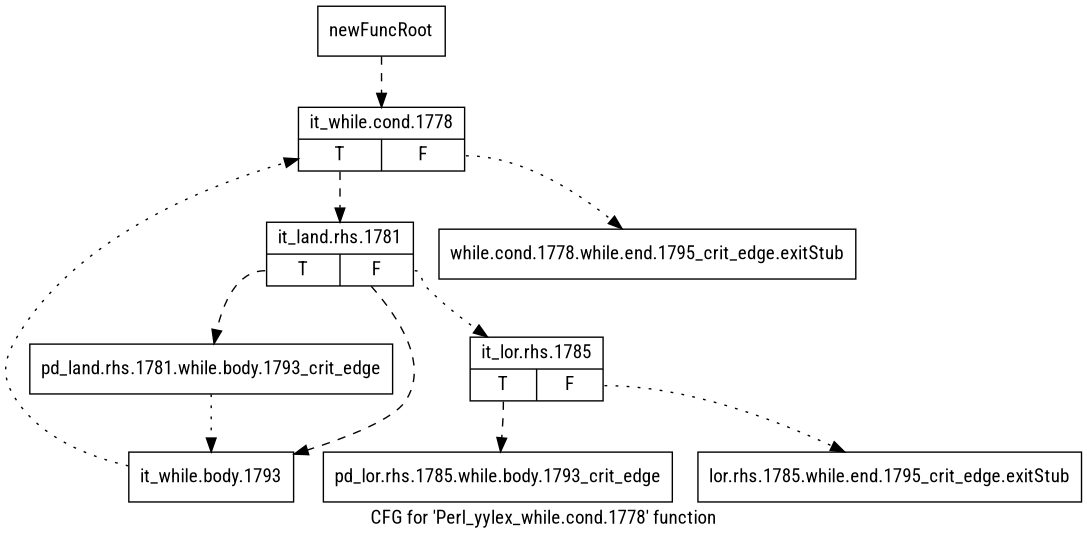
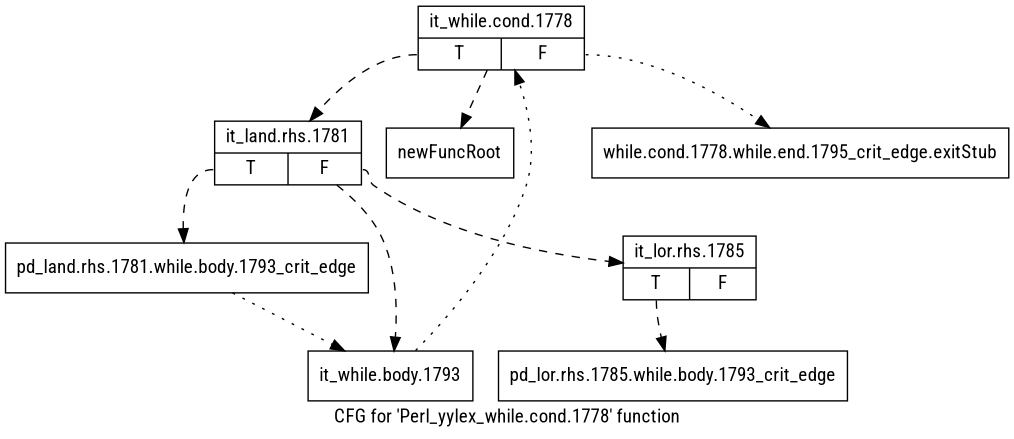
edge "newFuncRoot" -> "it_while.cond.1778": reversed
edge "it_land.rhs.1781" -> "it_lor.rhs.1785": style dotted -> dashed
node "lor.rhs.1785.while.end.1795_crit_edge.exitStub": removed
